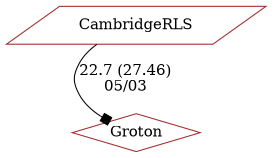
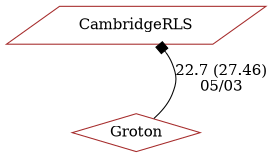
edge "CambridgeRLS" -> "Groton": reversed
